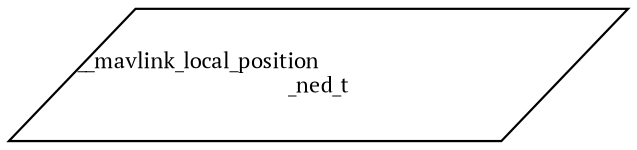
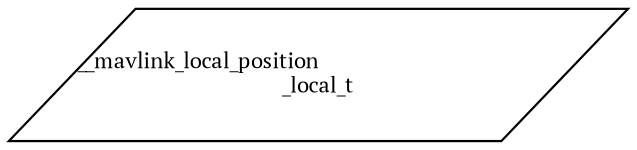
node "__mavlink_local_position _ned_t": label "__mavlink_local_position _ned_t" -> "__mavlink_local_position _local_t"
